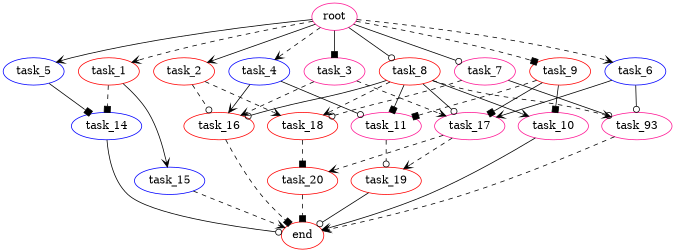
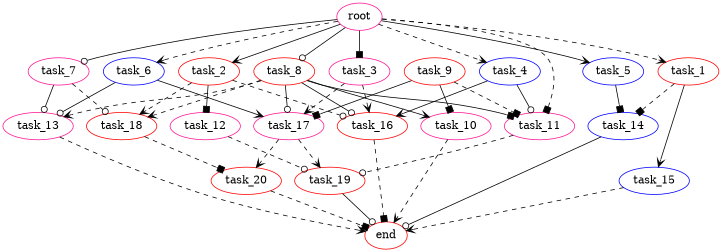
edge "root" -> "task_9": now "root" -> "task_11"
node "task_12": added
node "task_93": label "task_93" -> "task_13"
edge "task_10" -> "end": style solid -> dashed
